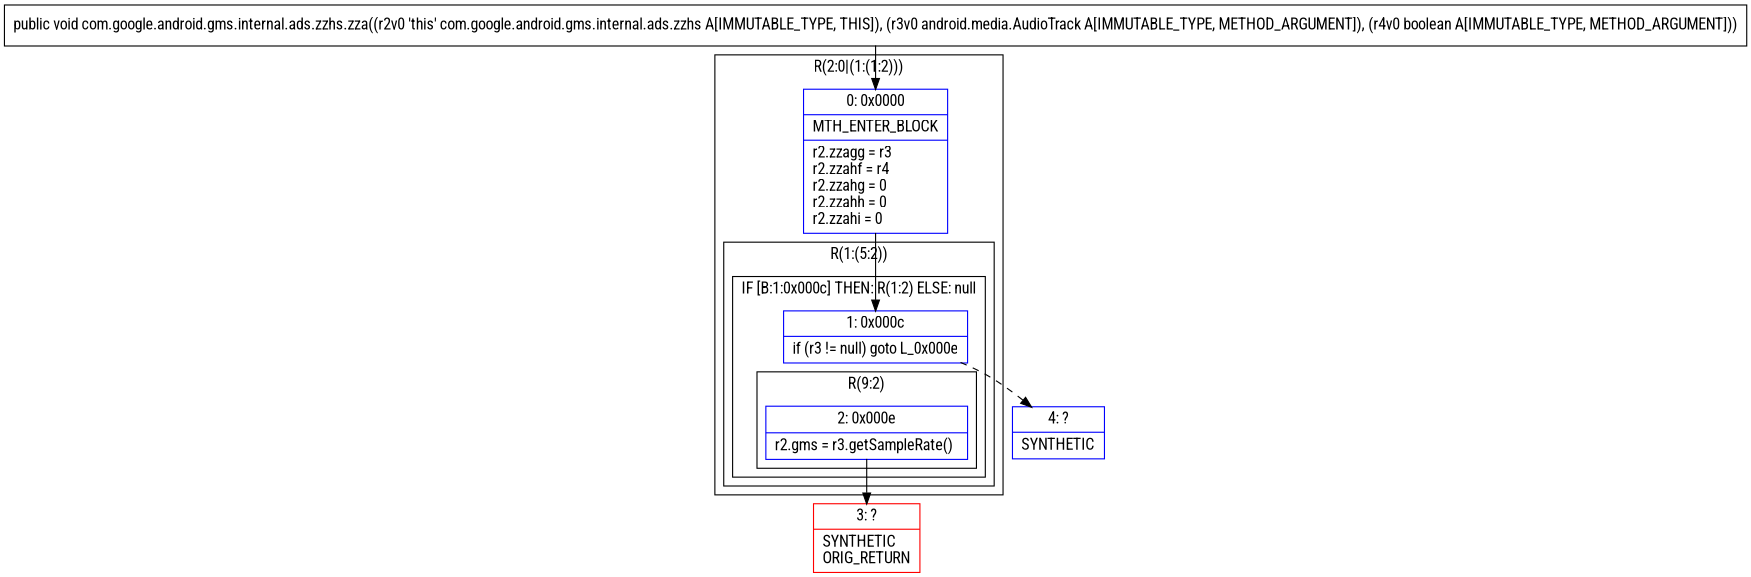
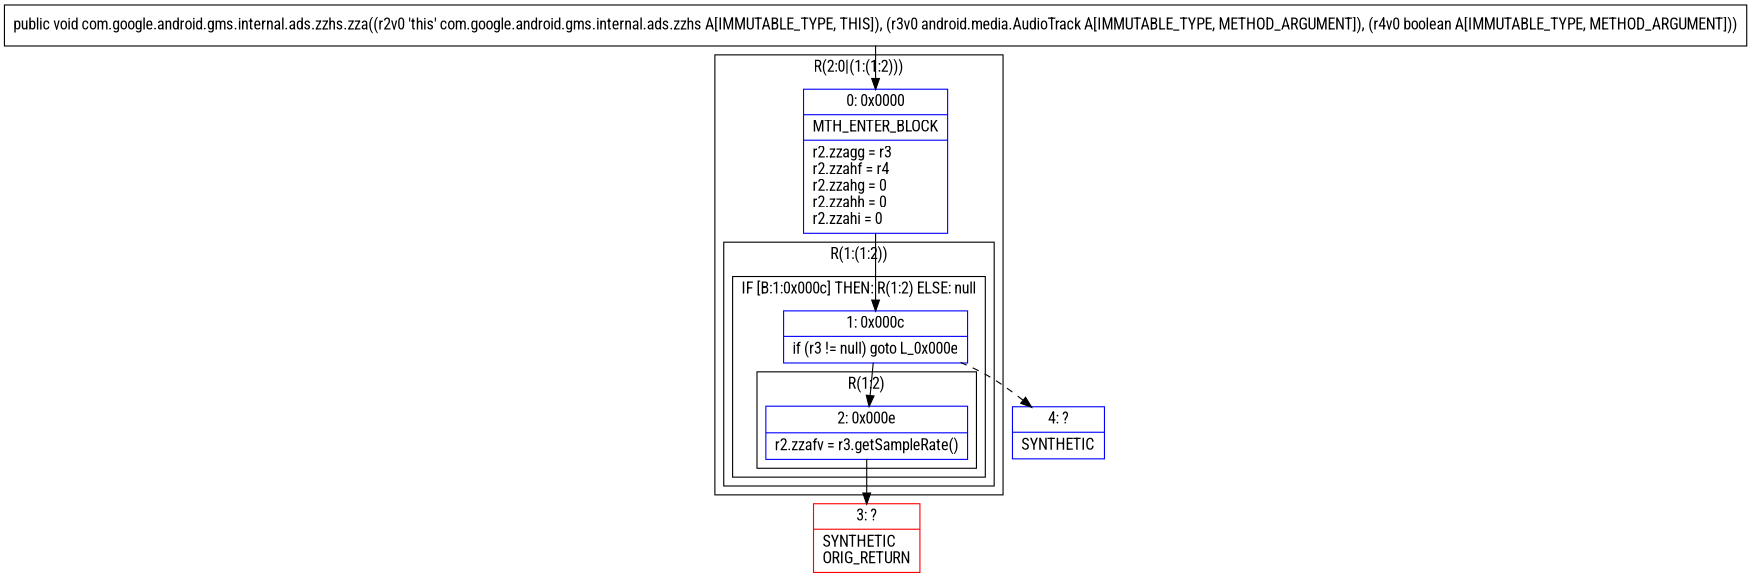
cluster "R(1:(5:2))": label "R(1:(5:2))" -> "R(1:(1:2))"
edge "1: 0x000c" -> "2: 0x000e": added
cluster "R(9:2)": label "R(9:2)" -> "R(1:2)"
node "2: 0x000e": text "r2.gms = r3.getSampleRate()" -> "r2.zzafv = r3.getSampleRate()"
